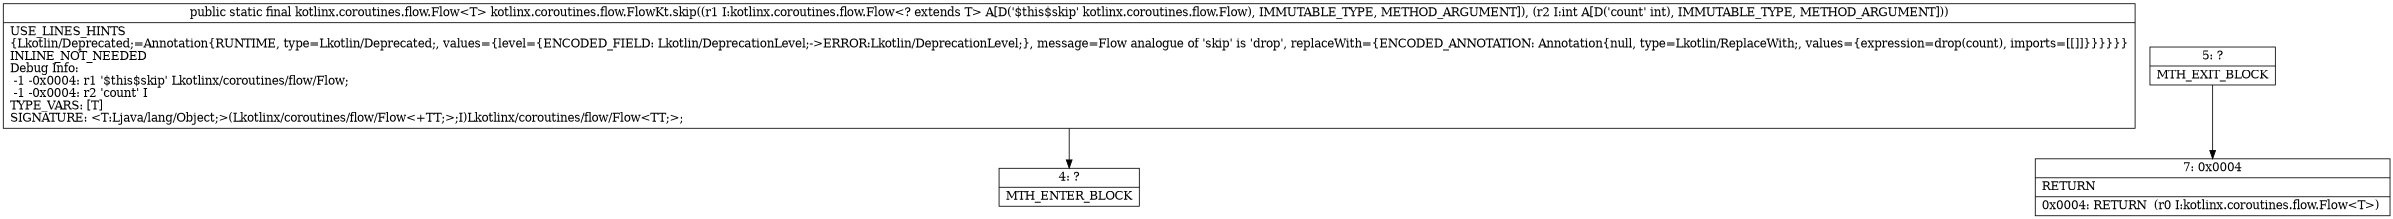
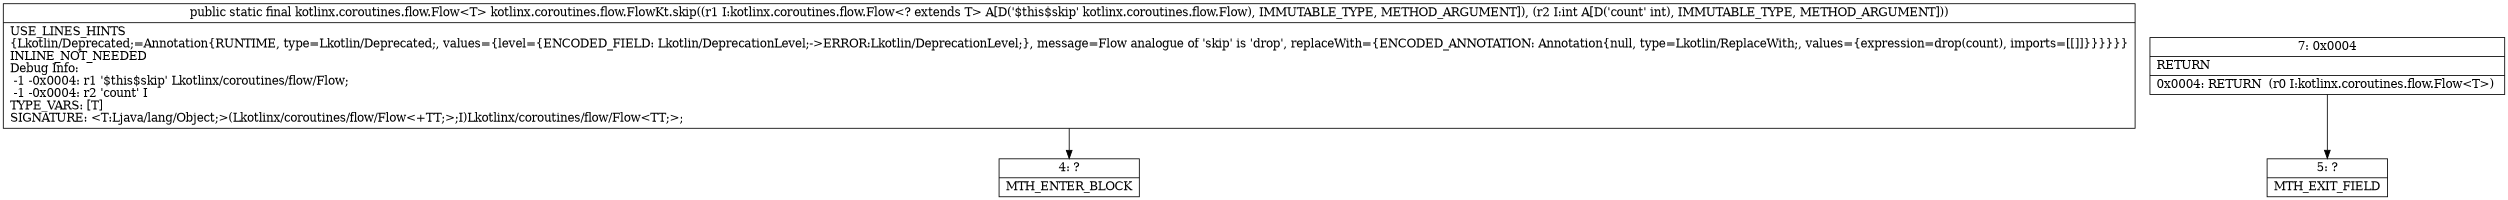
node "5: ?": text "MTH_EXIT_BLOCK" -> "MTH_EXIT_FIELD"
edge "5: ?" -> "7: 0x0004": reversed
